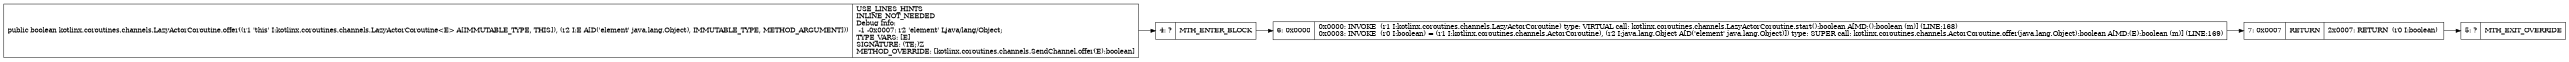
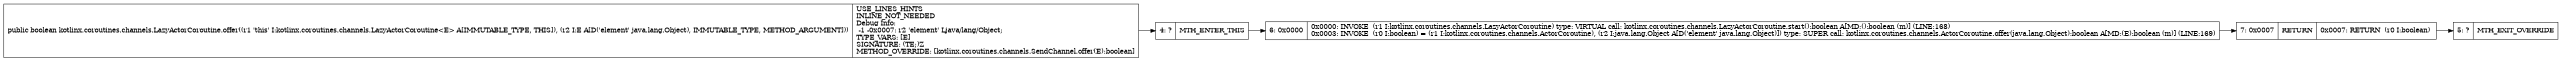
node "4: ?": text "MTH_ENTER_BLOCK" -> "MTH_ENTER_THIS"
node "7: 0x0007": text "2x0007: RETURN  (r0 I:boolean)" -> "0x0007: RETURN  (r0 I:boolean)"
